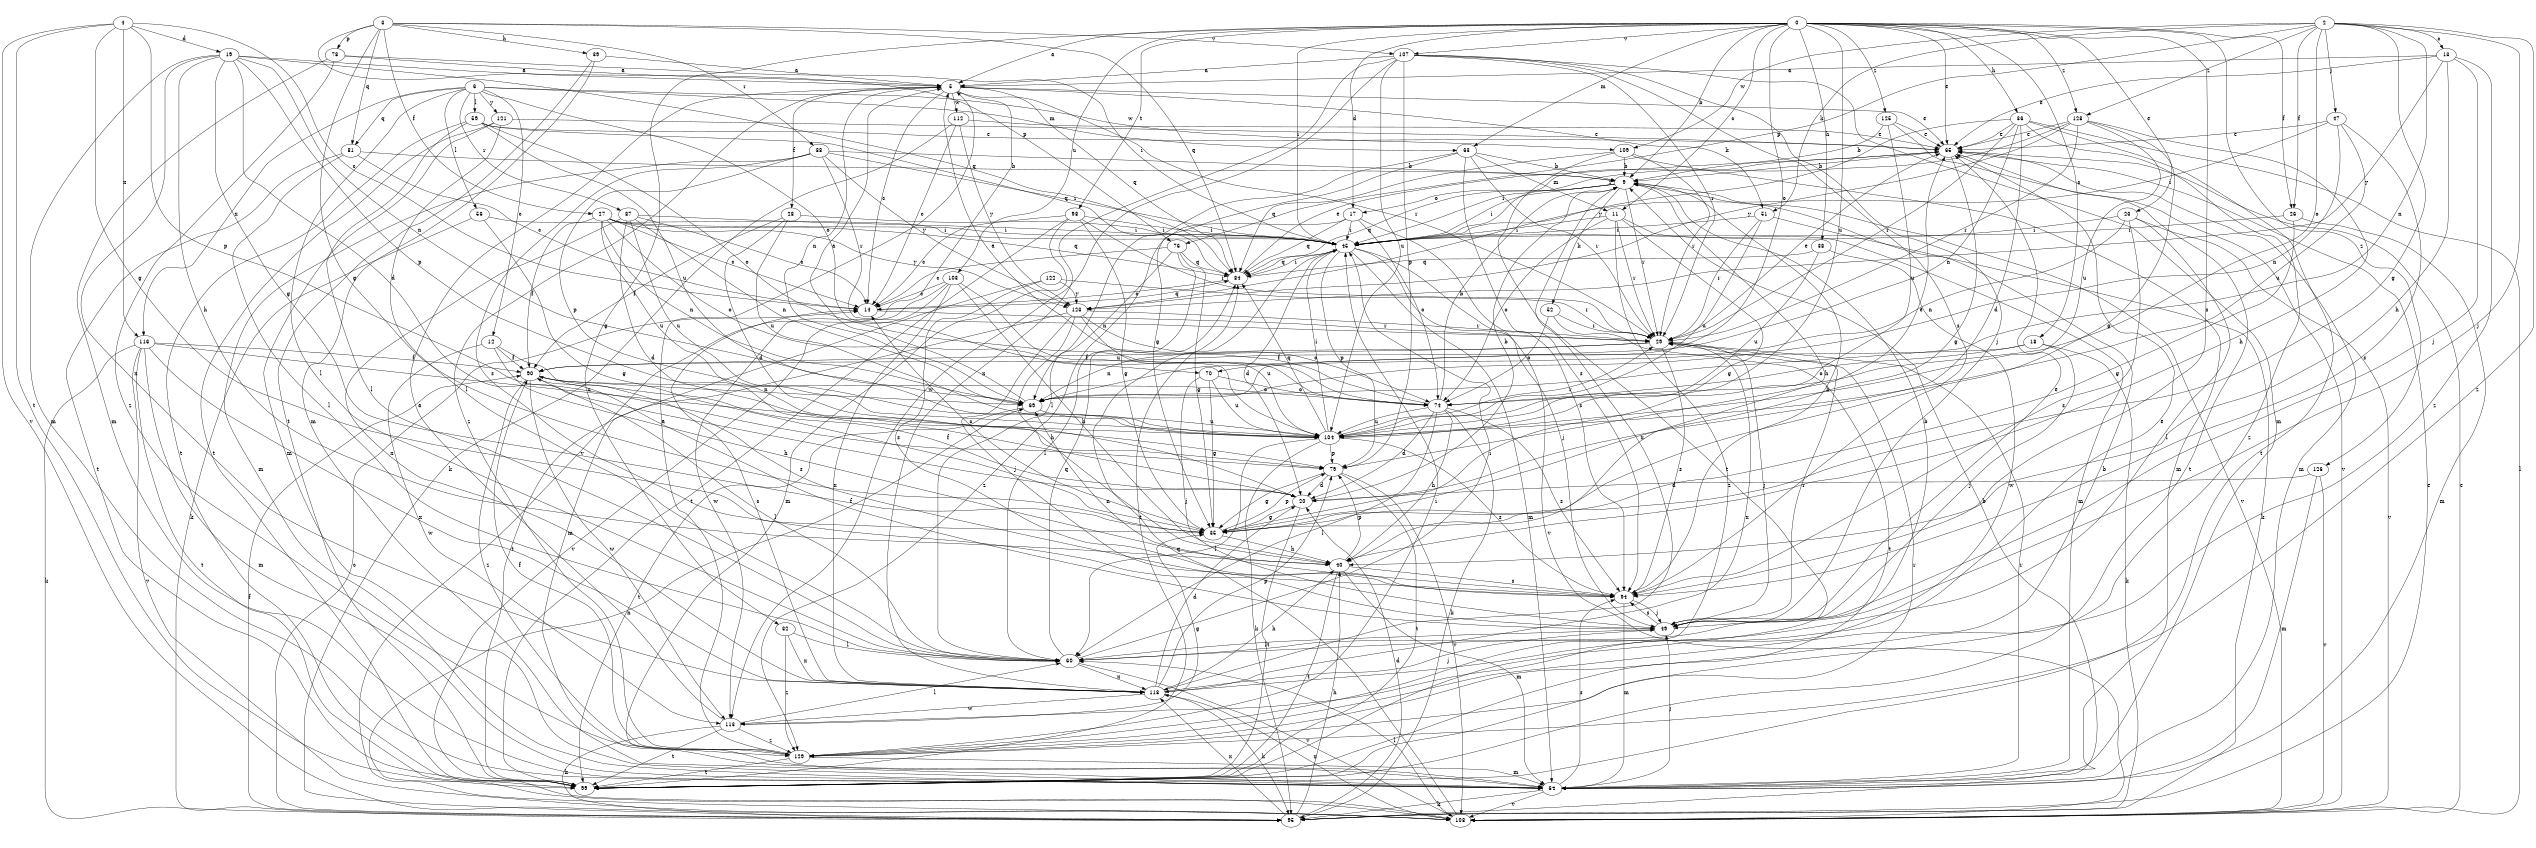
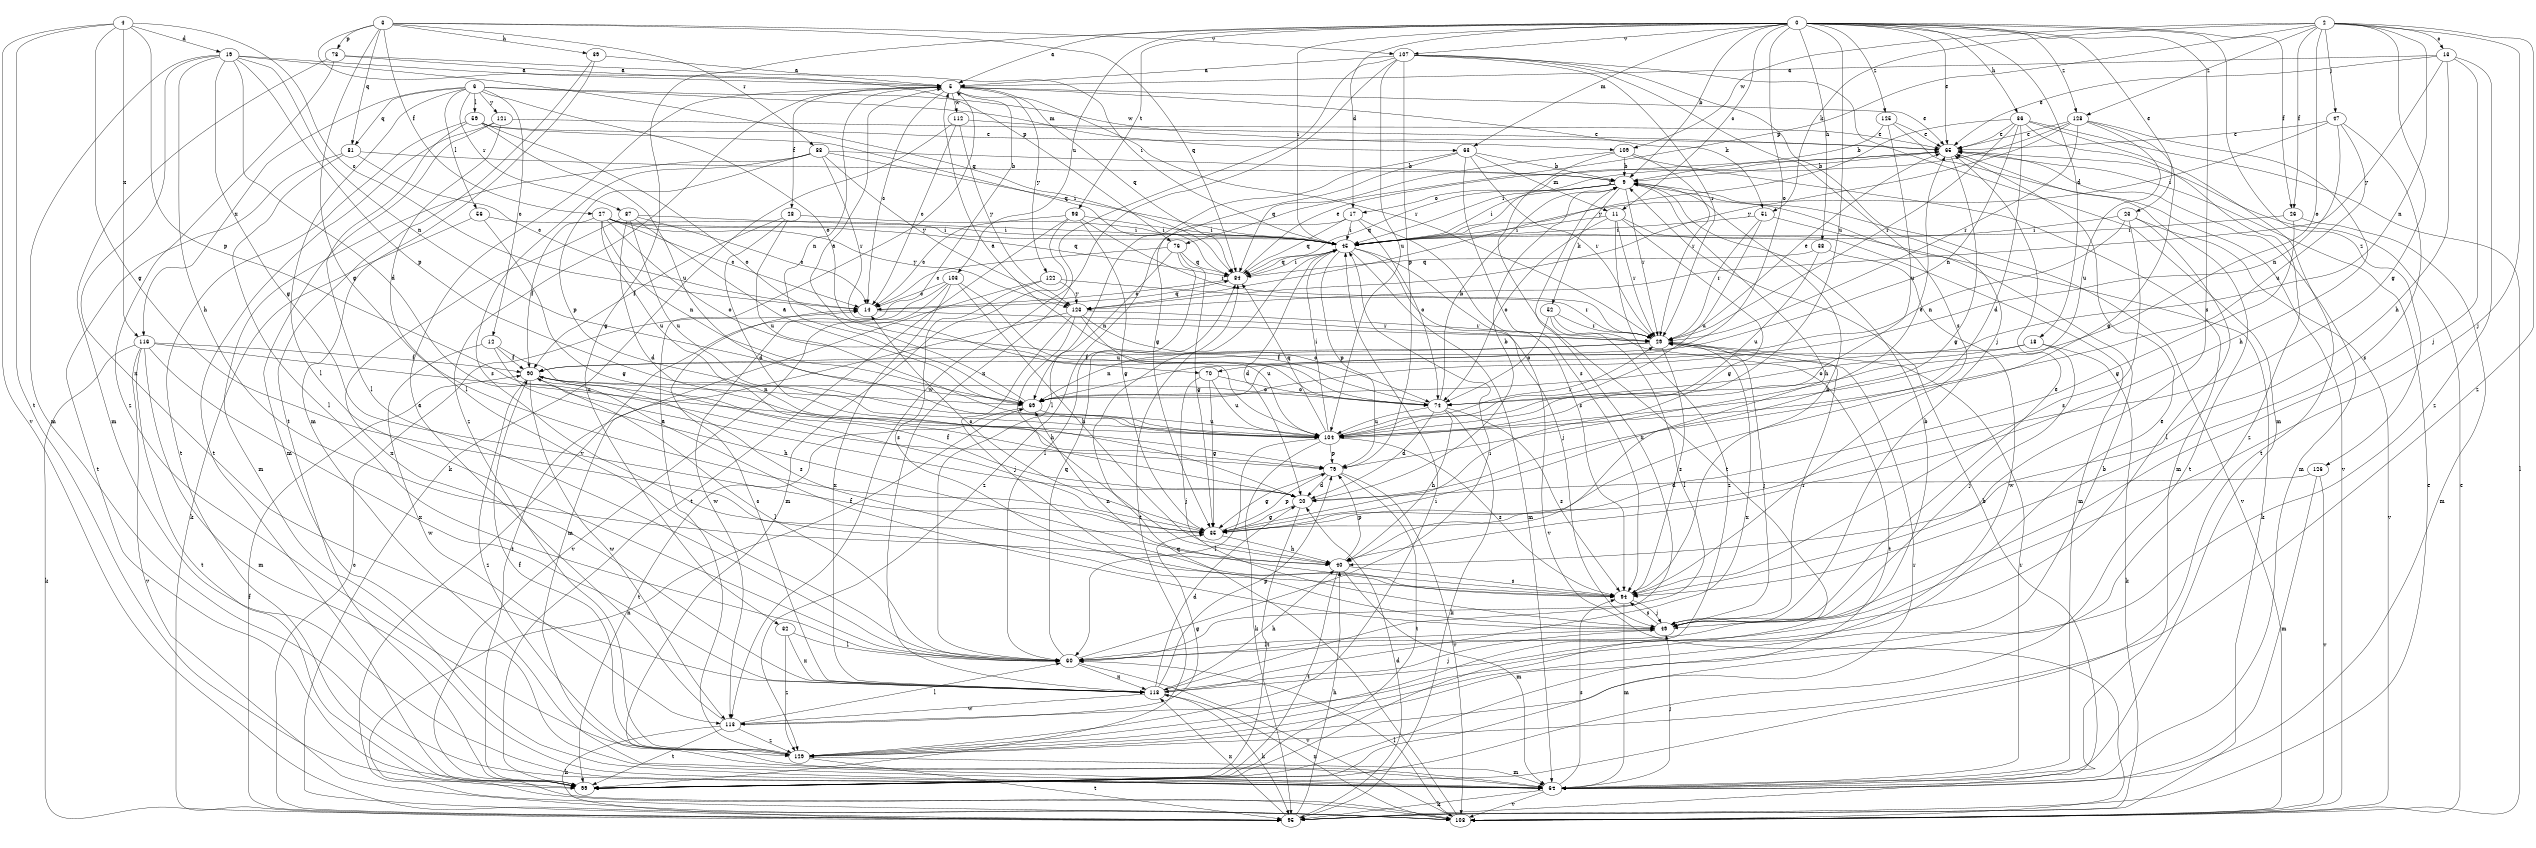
edge "5" -> "122": added, label "y"
edge "0" -> "18": label "c" -> "d"
edge "87" -> "69": label "n" -> "a"
edge "74" -> "60": now "52" -> "60"
edge "129" -> "99": now "129" -> "95"
